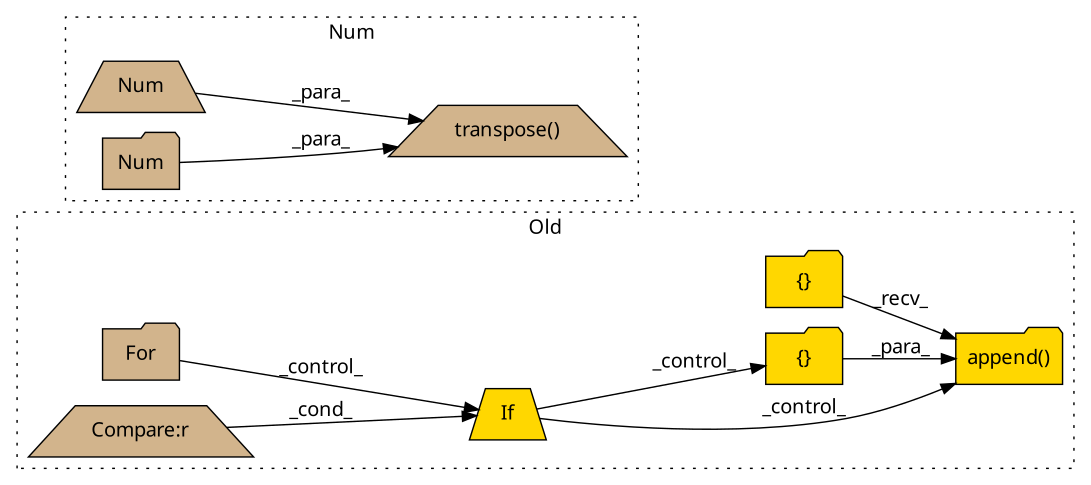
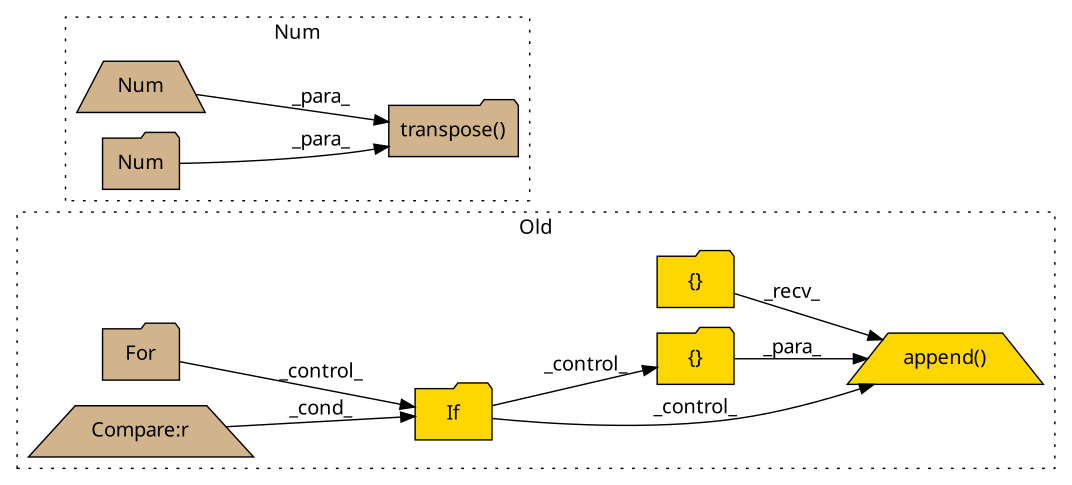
node "transpose()": shape trapezium -> folder
node "append()": shape folder -> trapezium
node "If": shape trapezium -> folder
